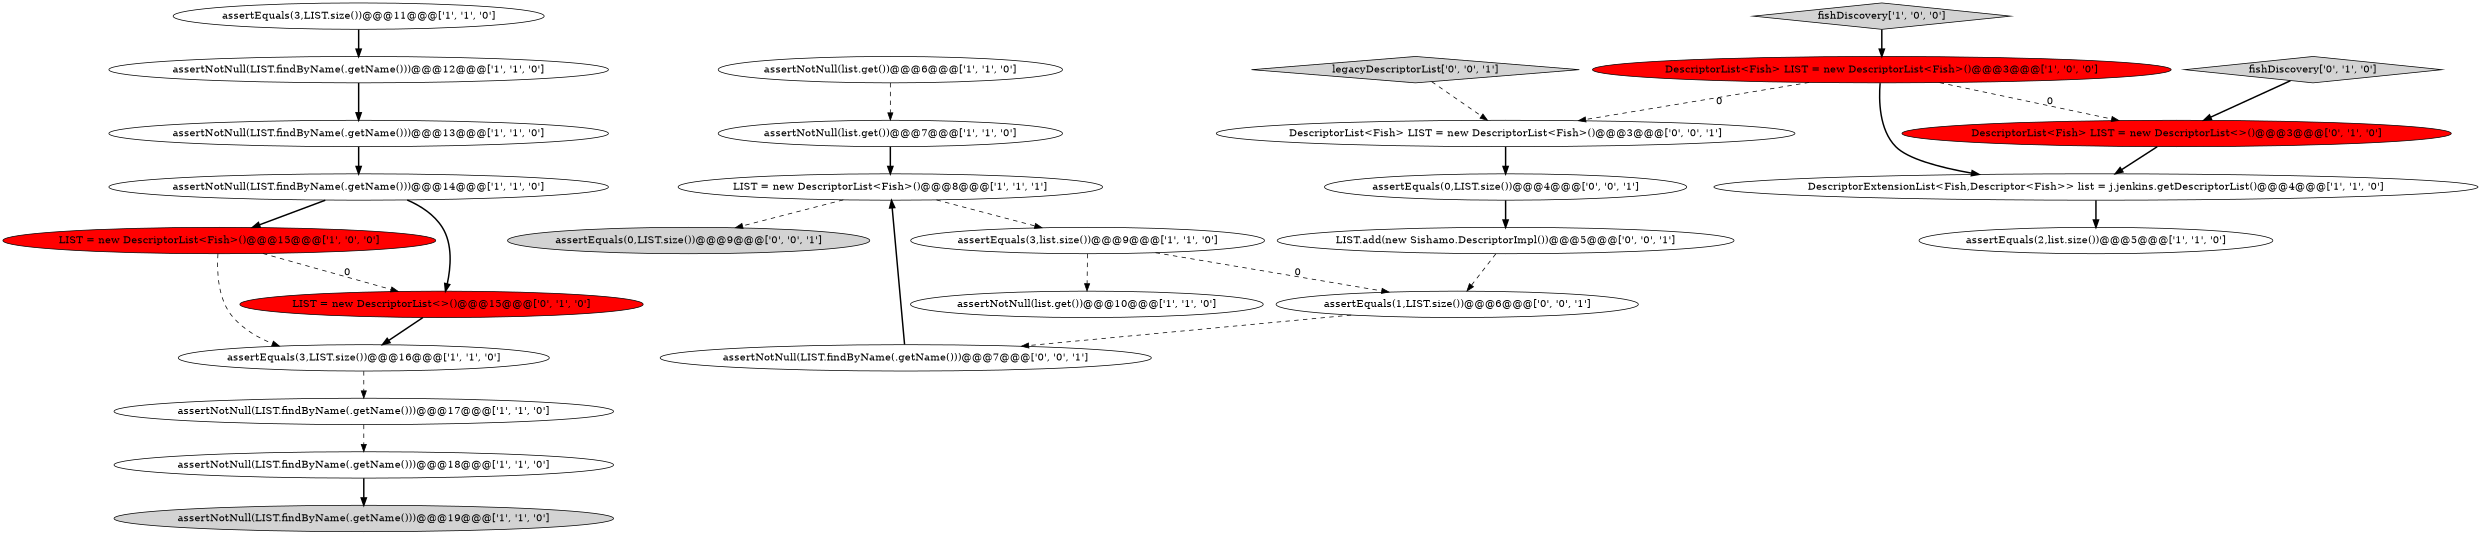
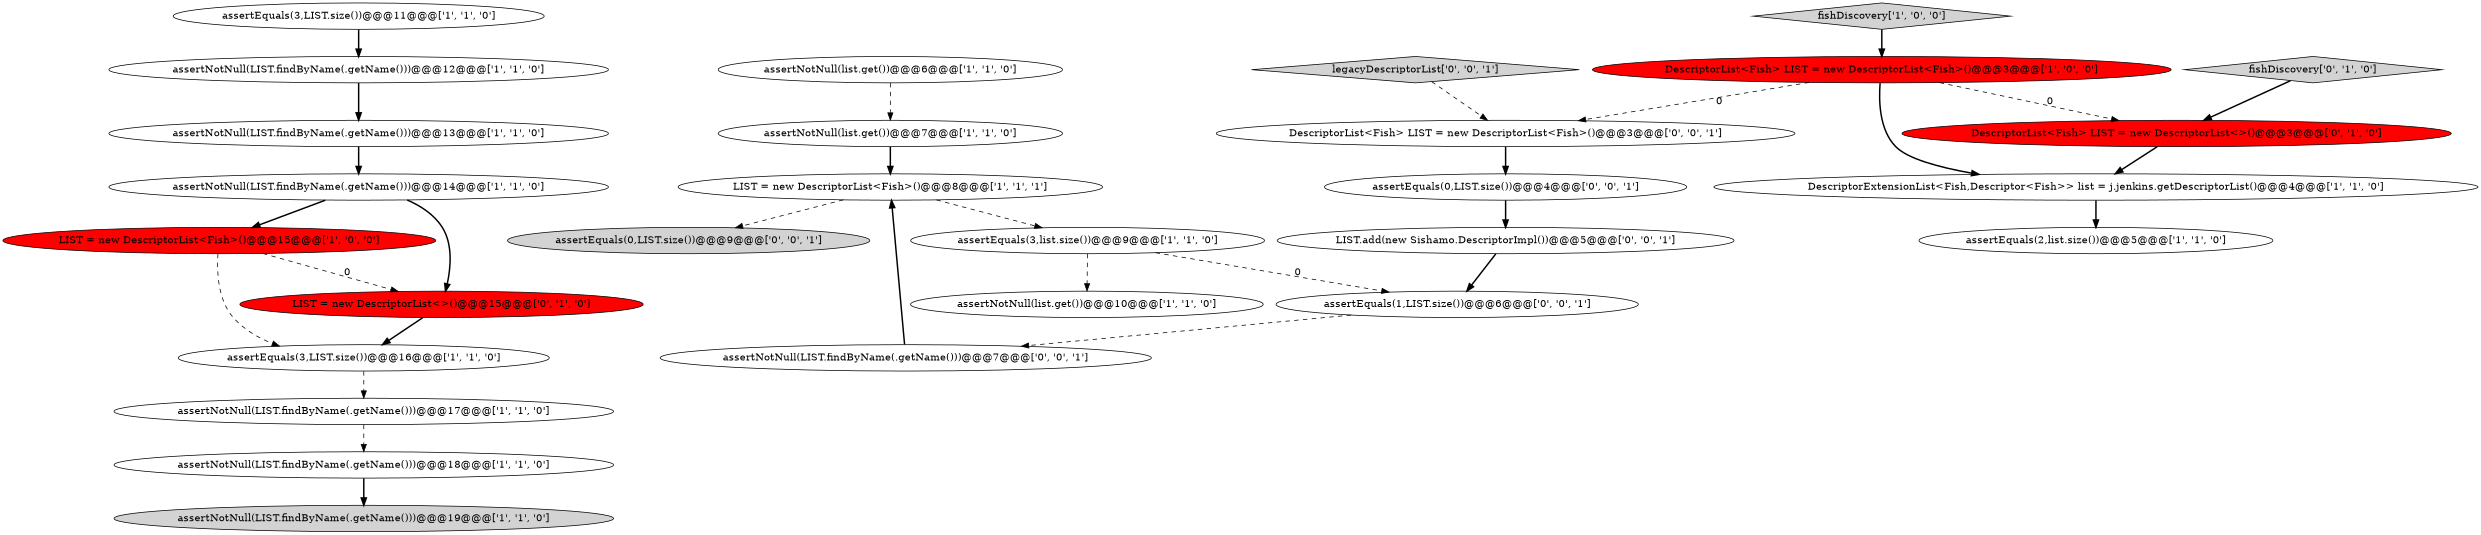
edge "LIST.add(new Sishamo.DescriptorImpl())@@@5@@@['0', '0', '1']" -> "assertEquals(1,LIST.size())@@@6@@@['0', '0', '1']": style dashed -> bold
